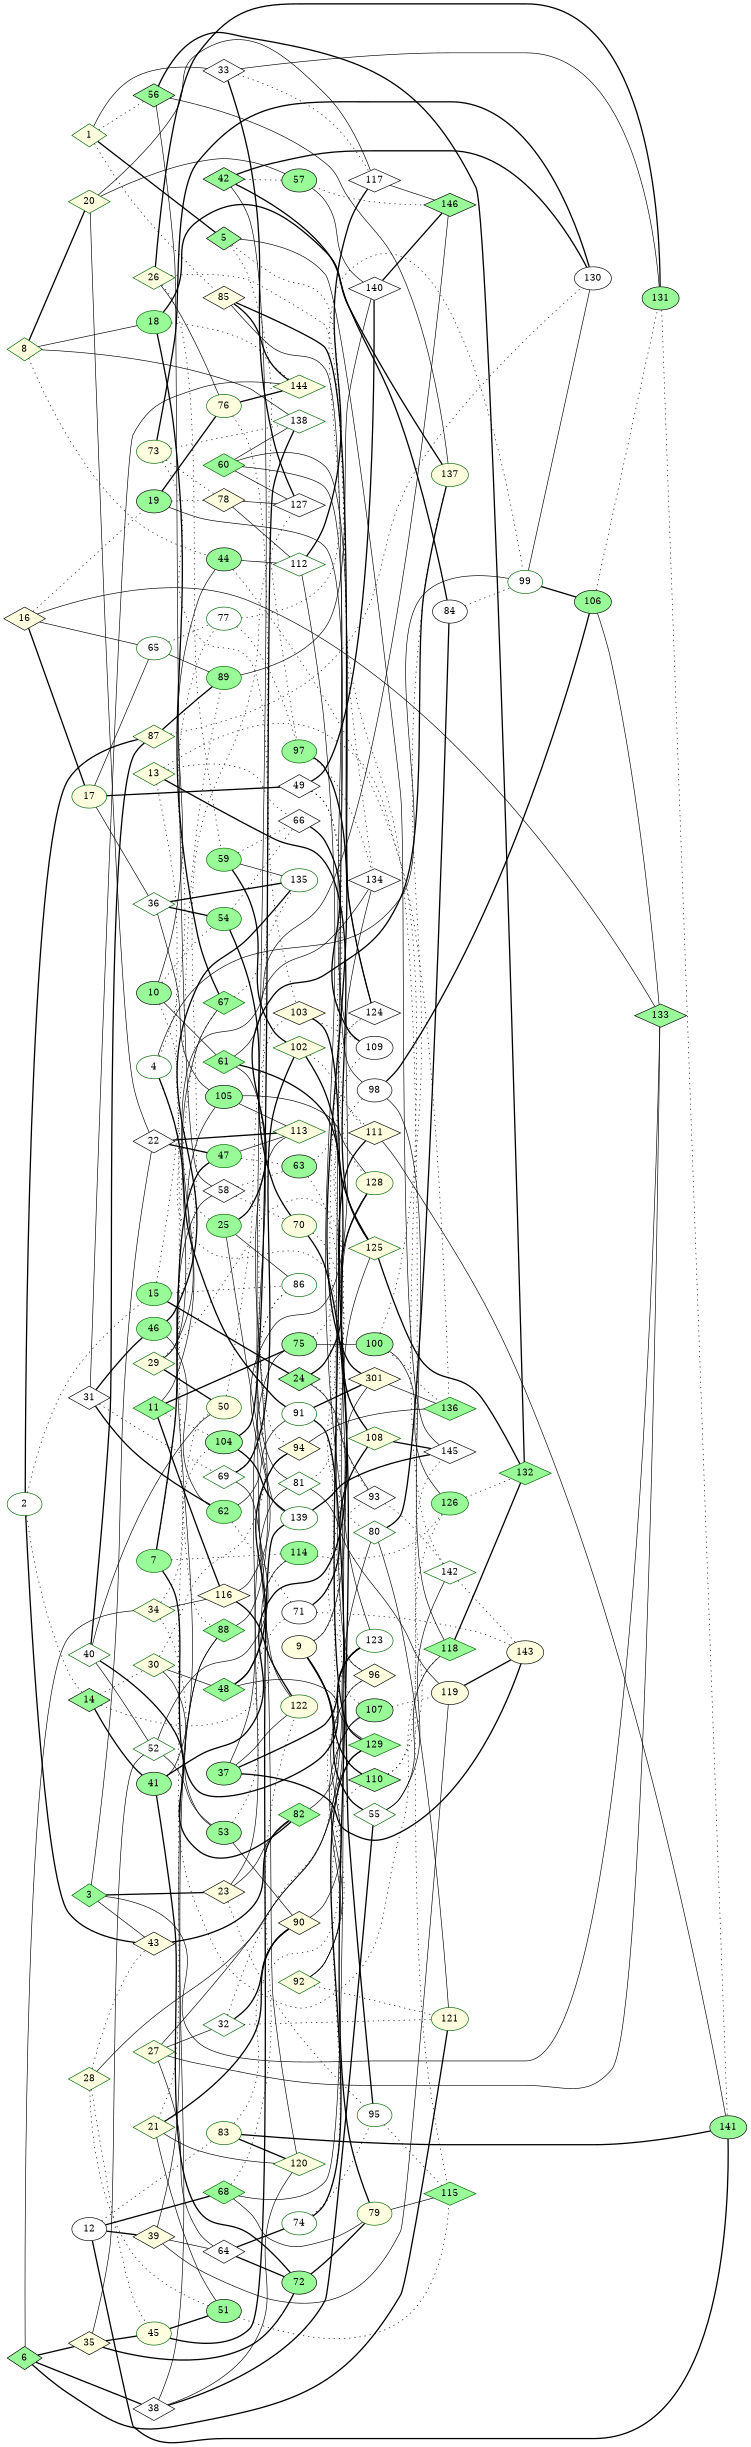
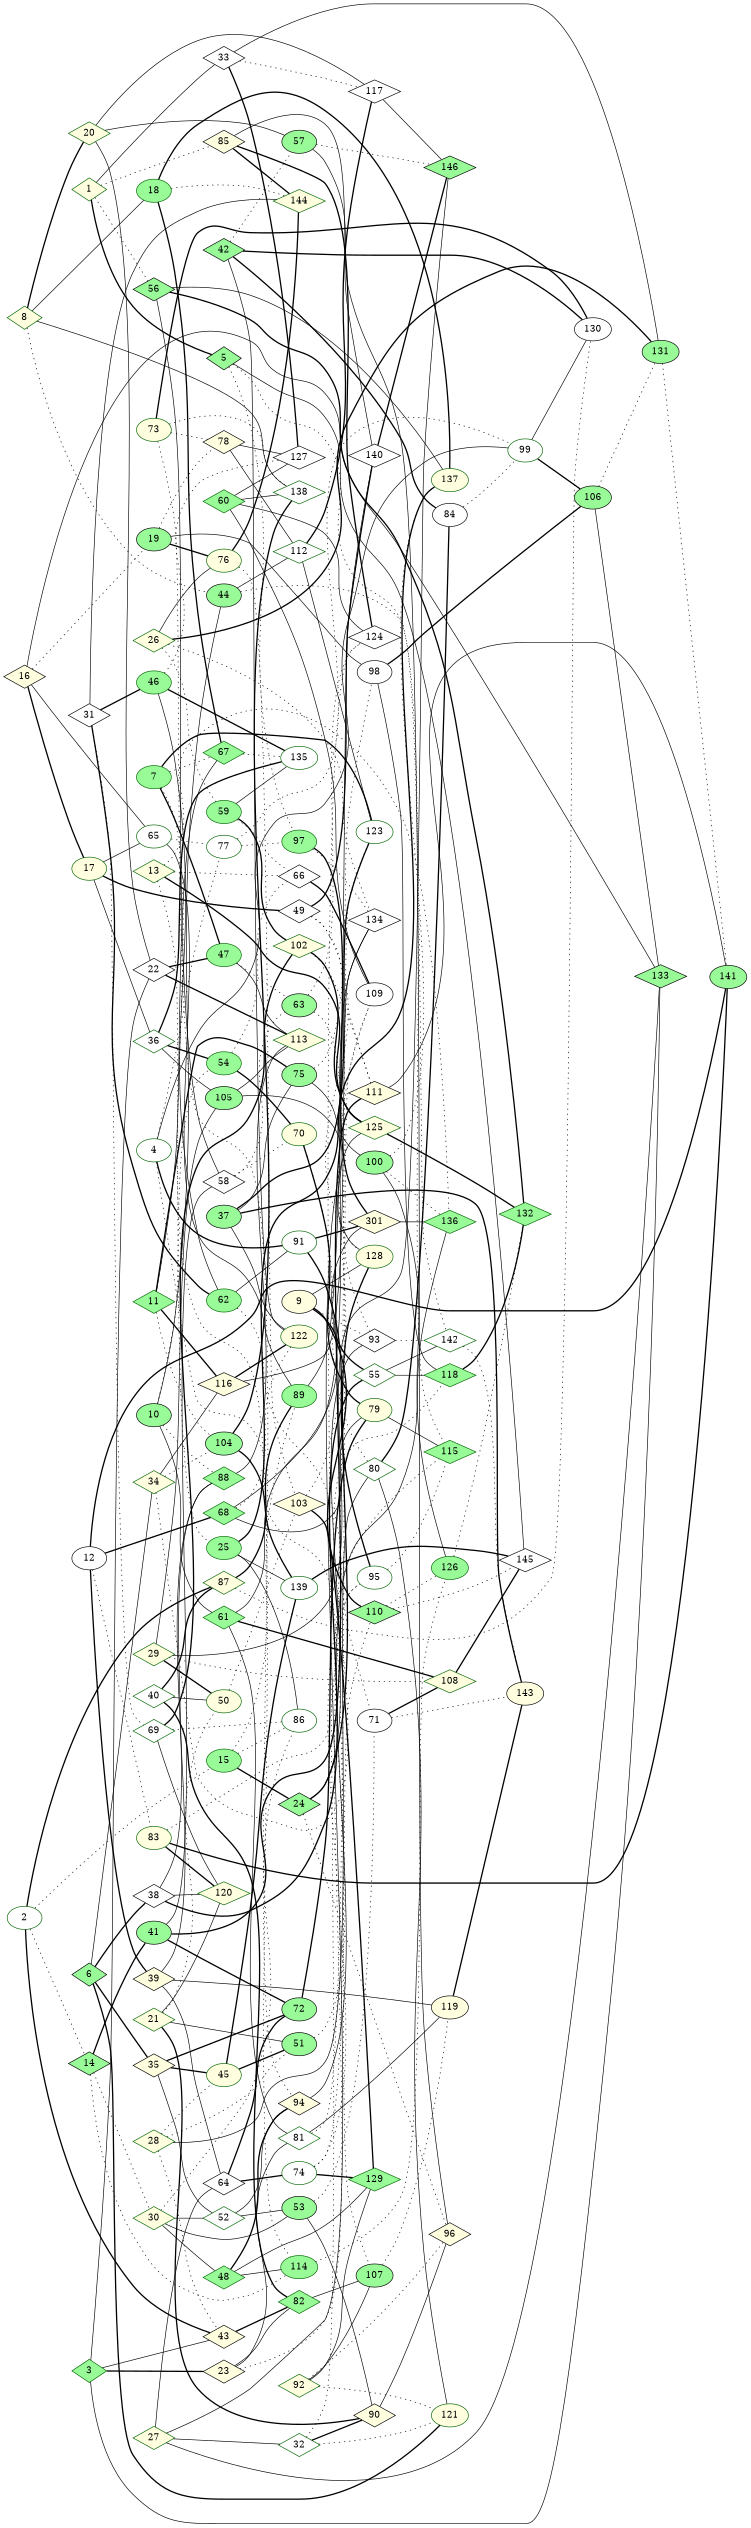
edge "40" -- "52": now "30" -- "52"
